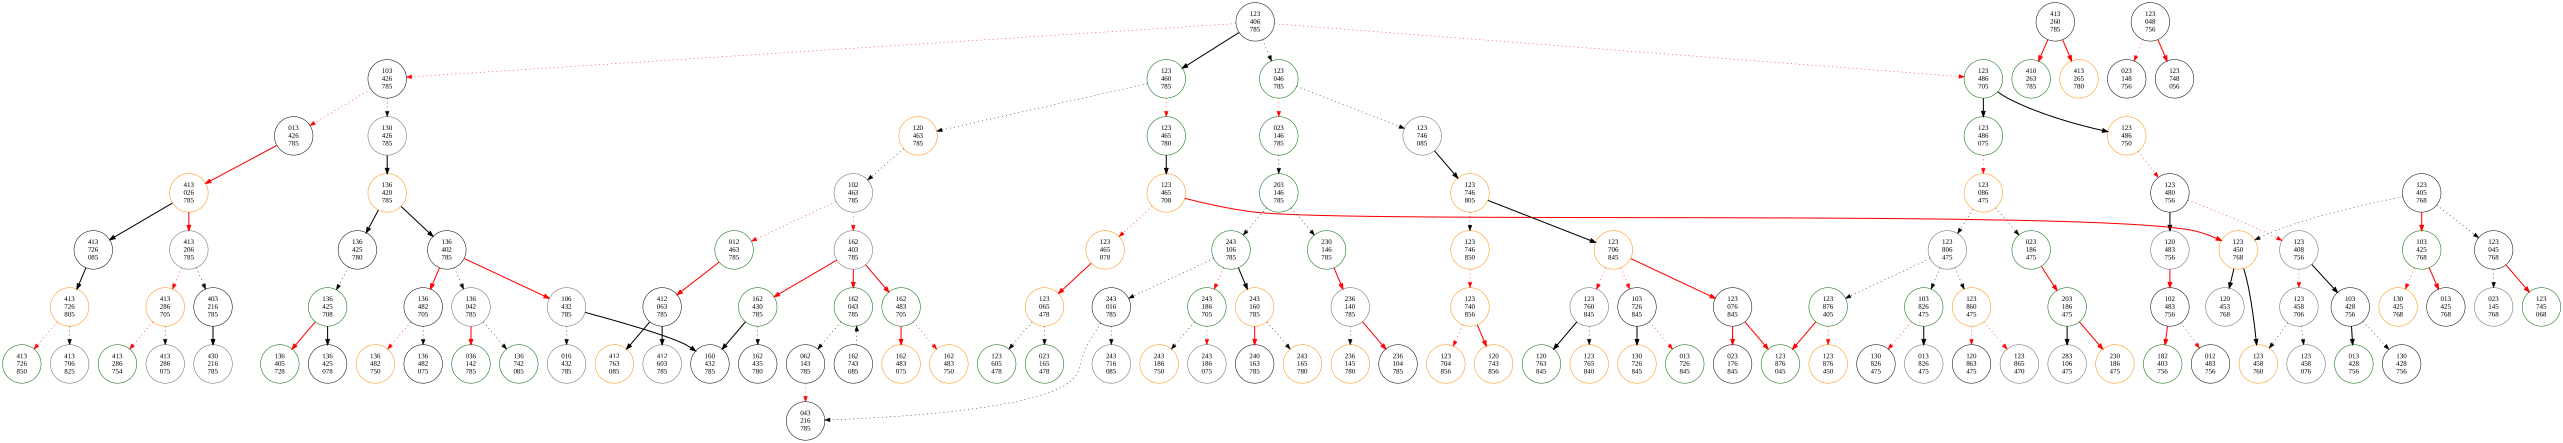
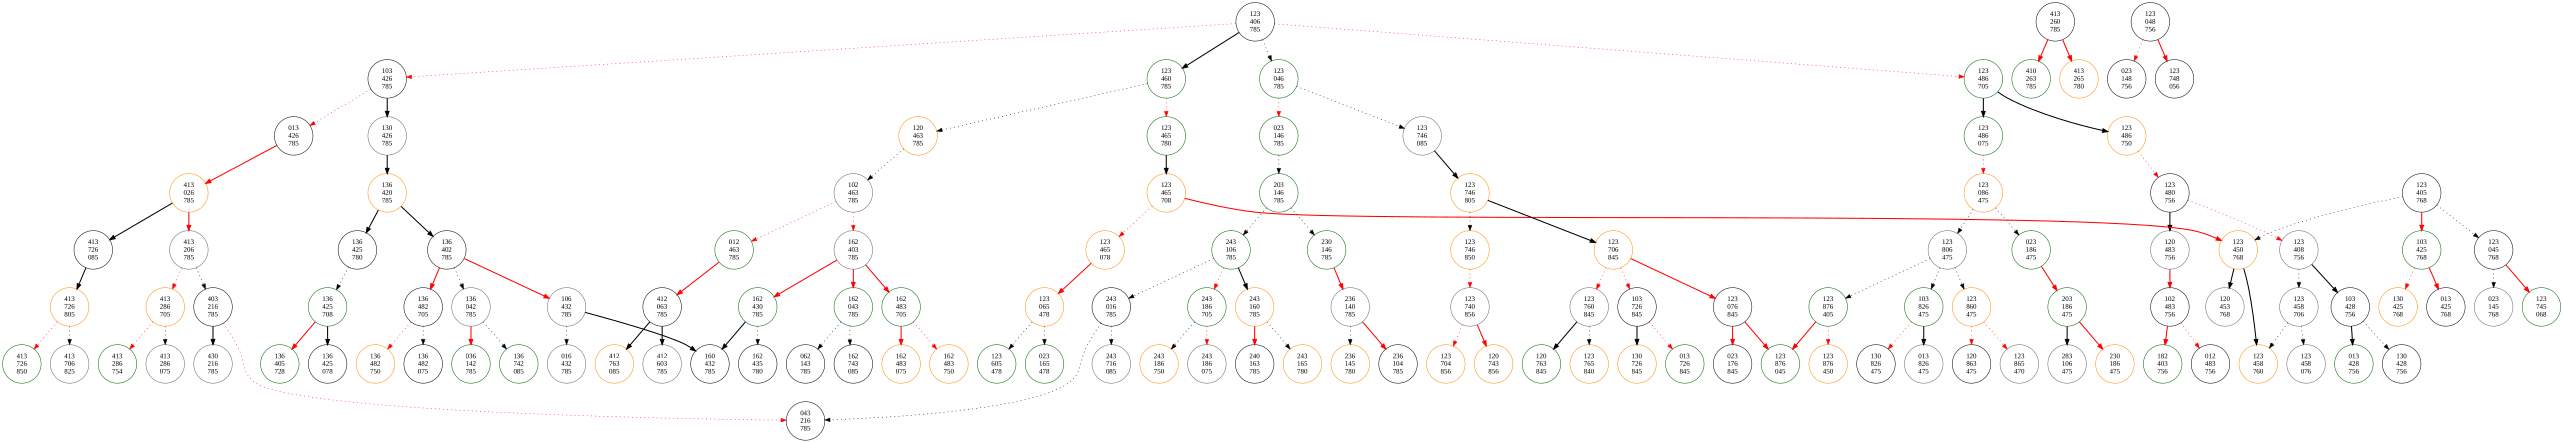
edge "103 426 785" -> "130 426 785": style dotted -> bold
edge "123 408 756" -> "123 458 706": color red -> black
node "123 740 856": color darkorange -> gray40
edge "162 743 085" -> "162 043 785": reversed
edge "062 143 785" -> "043 216 785": now "403 216 785" -> "043 216 785"
